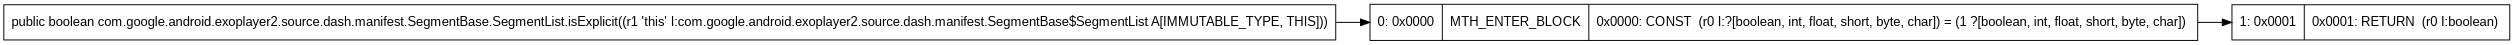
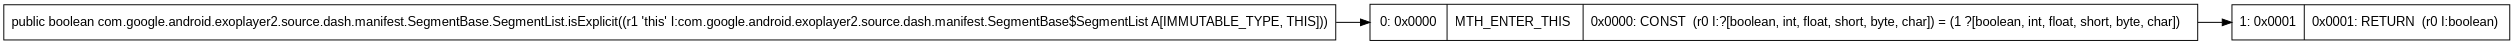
node "0: 0x0000": text "MTH_ENTER_BLOCK" -> "MTH_ENTER_THIS"
